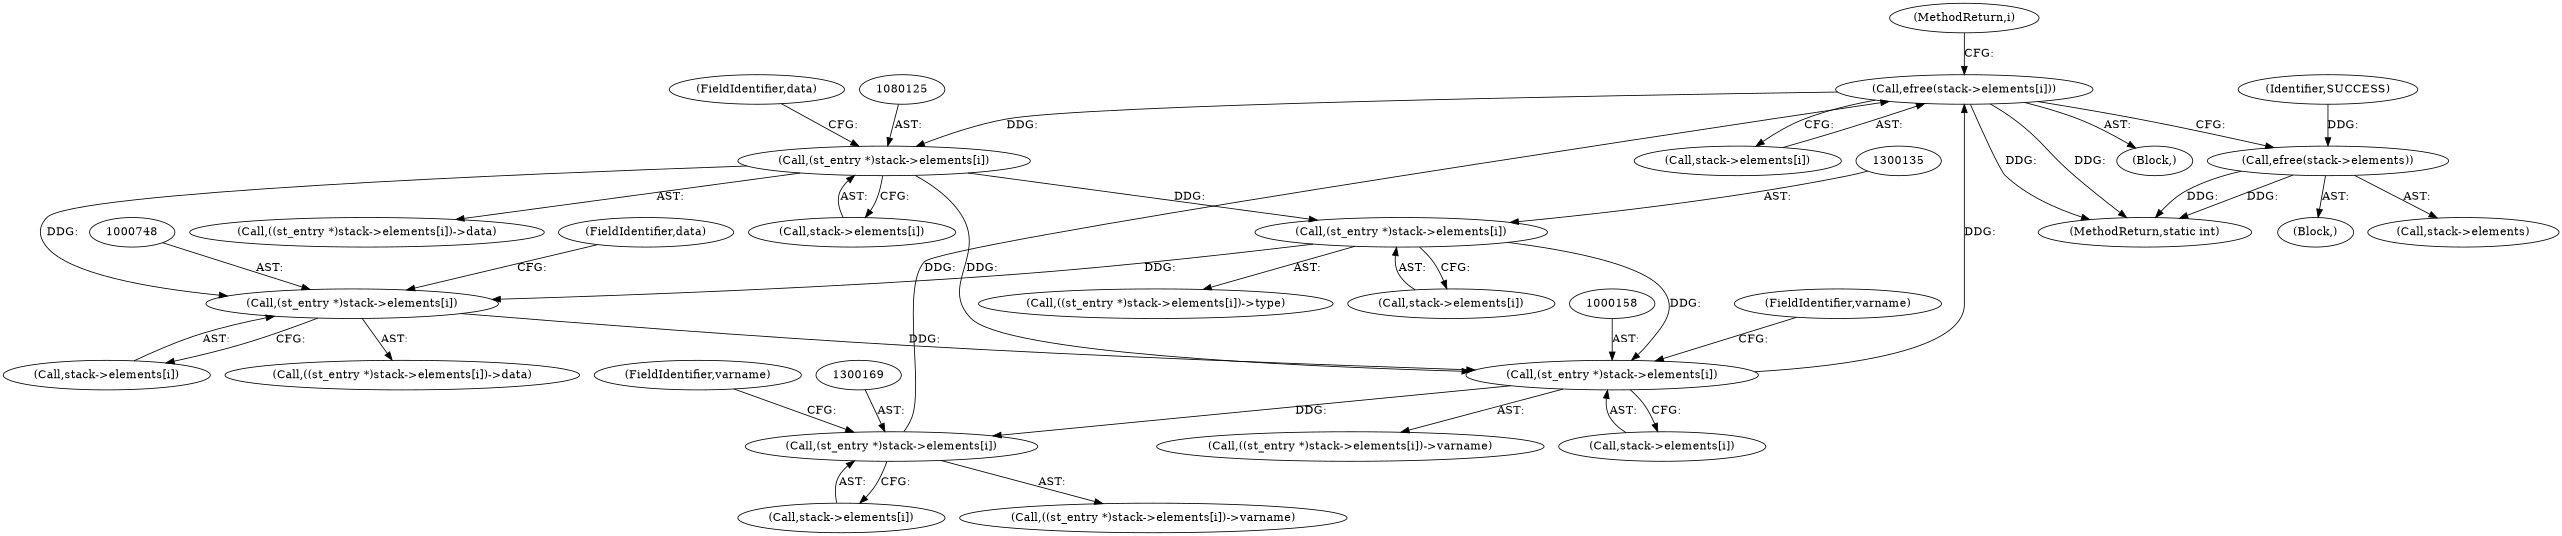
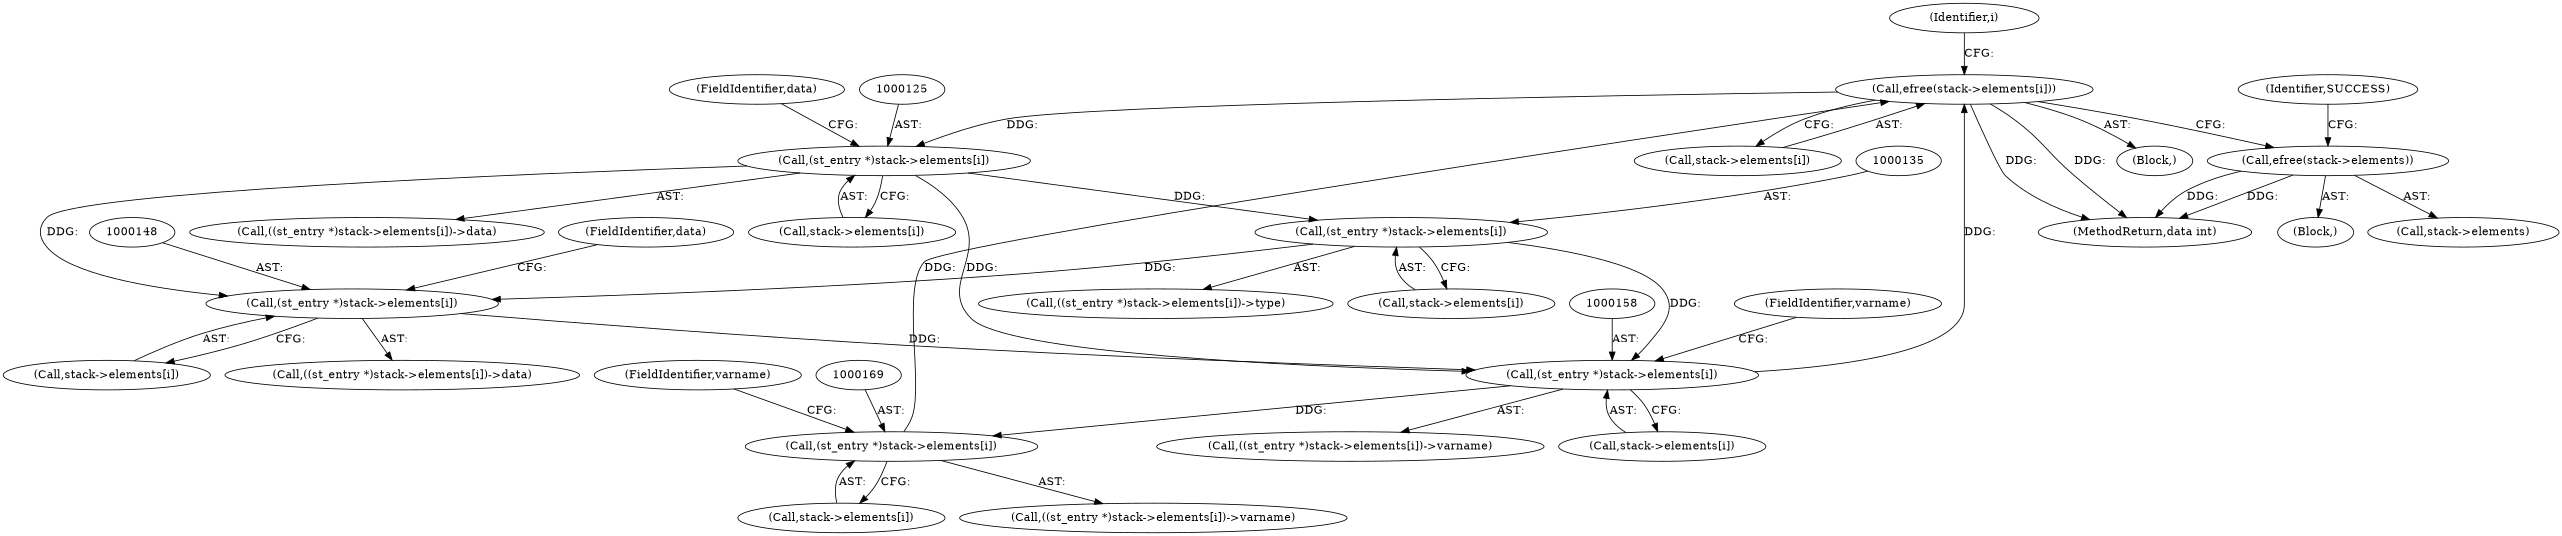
node "(MethodReturn,i)": label "(MethodReturn,i)" -> "(Identifier,i)"
node "1080125": label "1080125" -> "1000125"
edge "(Identifier,SUCCESS)" -> "(Call,efree(stack->elements))": label "DDG: " -> "CFG: "
node "1300135": label "1300135" -> "1000135"
node "1000748": label "1000748" -> "1000148"
node "(MethodReturn,static int)": label "(MethodReturn,static int)" -> "(MethodReturn,data int)"
node "1300169": label "1300169" -> "1000169"
